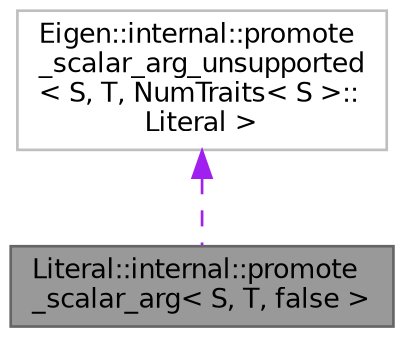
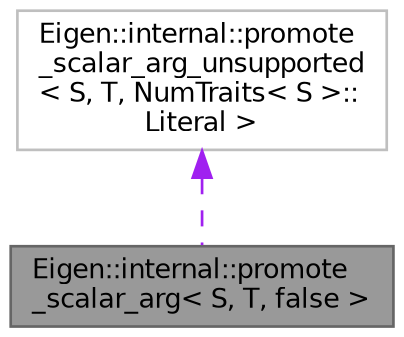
node "Literal::internal::promote _scalar_arg< S, T, false >": label "Literal::internal::promote _scalar_arg< S, T, false >" -> "Eigen::internal::promote _scalar_arg< S, T, false >"
